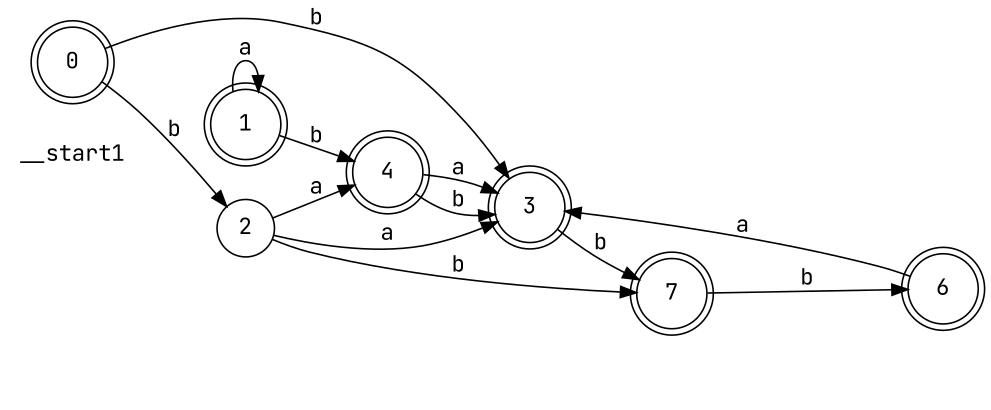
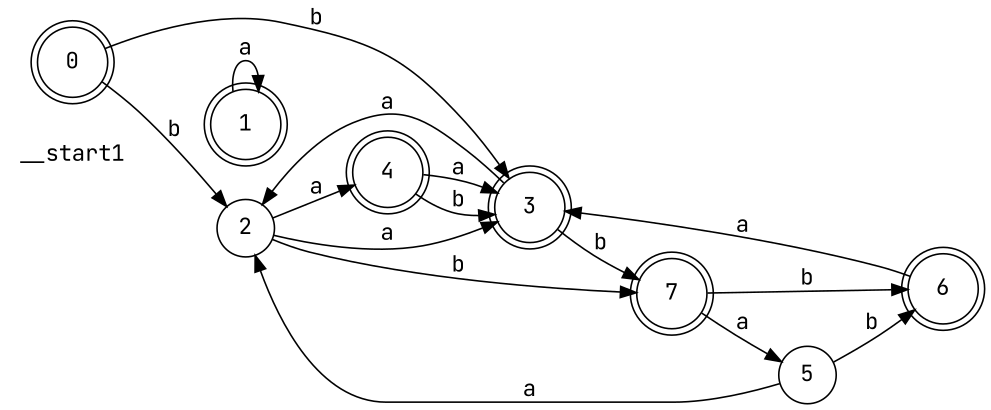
edge "3" -> "2": added, label "a"
edge "1" -> "4": removed, label "b"
node "5": added
